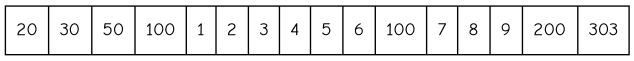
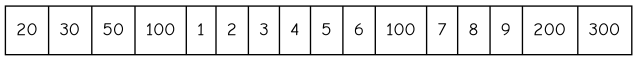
node "20": text "303" -> "300"
